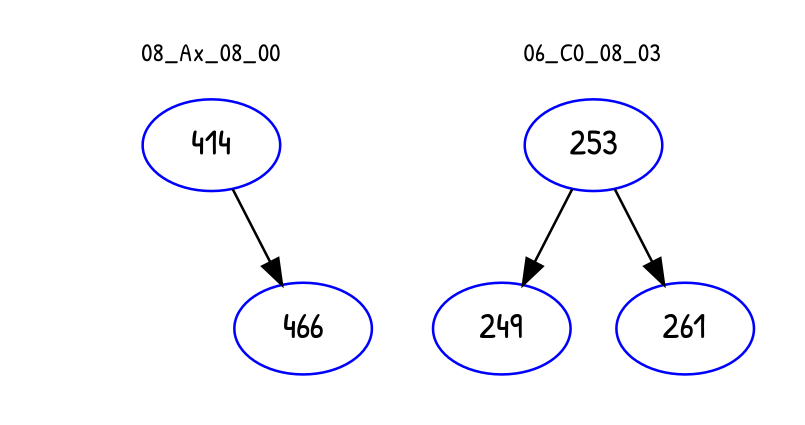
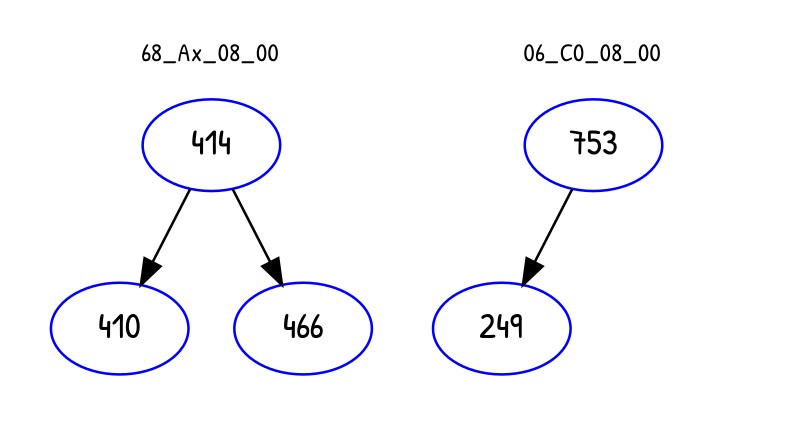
cluster "08_Ax_08_00": label "08_Ax_08_00" -> "68_Ax_08_00"
cluster "06_C0_08_03": label "06_C0_08_03" -> "06_C0_08_00"
node "253": label "253" -> "753"
node "410": added
node "261": removed
